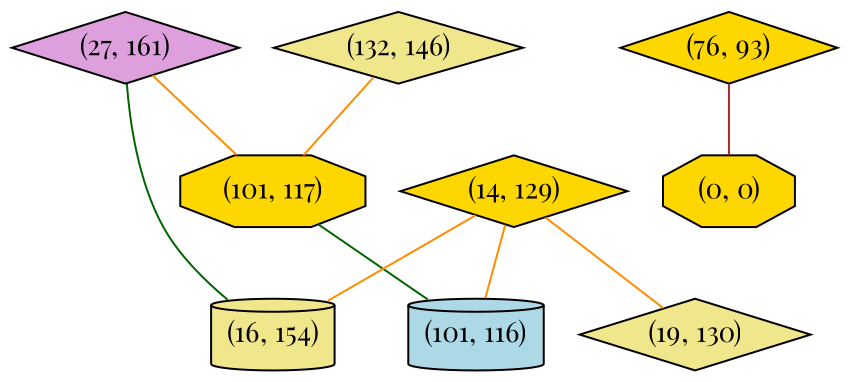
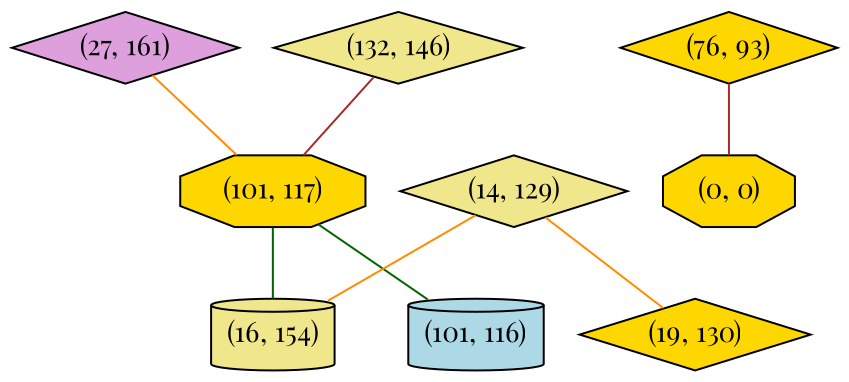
edge "(132, 146)" -- "(101, 117)": color darkorange -> brown
node "(14, 129)": fillcolor gold -> khaki
edge "(27, 161)" -- "(16, 154)": now "(101, 117)" -- "(16, 154)"
edge "(14, 129)" -- "(101, 116)": removed
node "(19, 130)": fillcolor khaki -> gold
